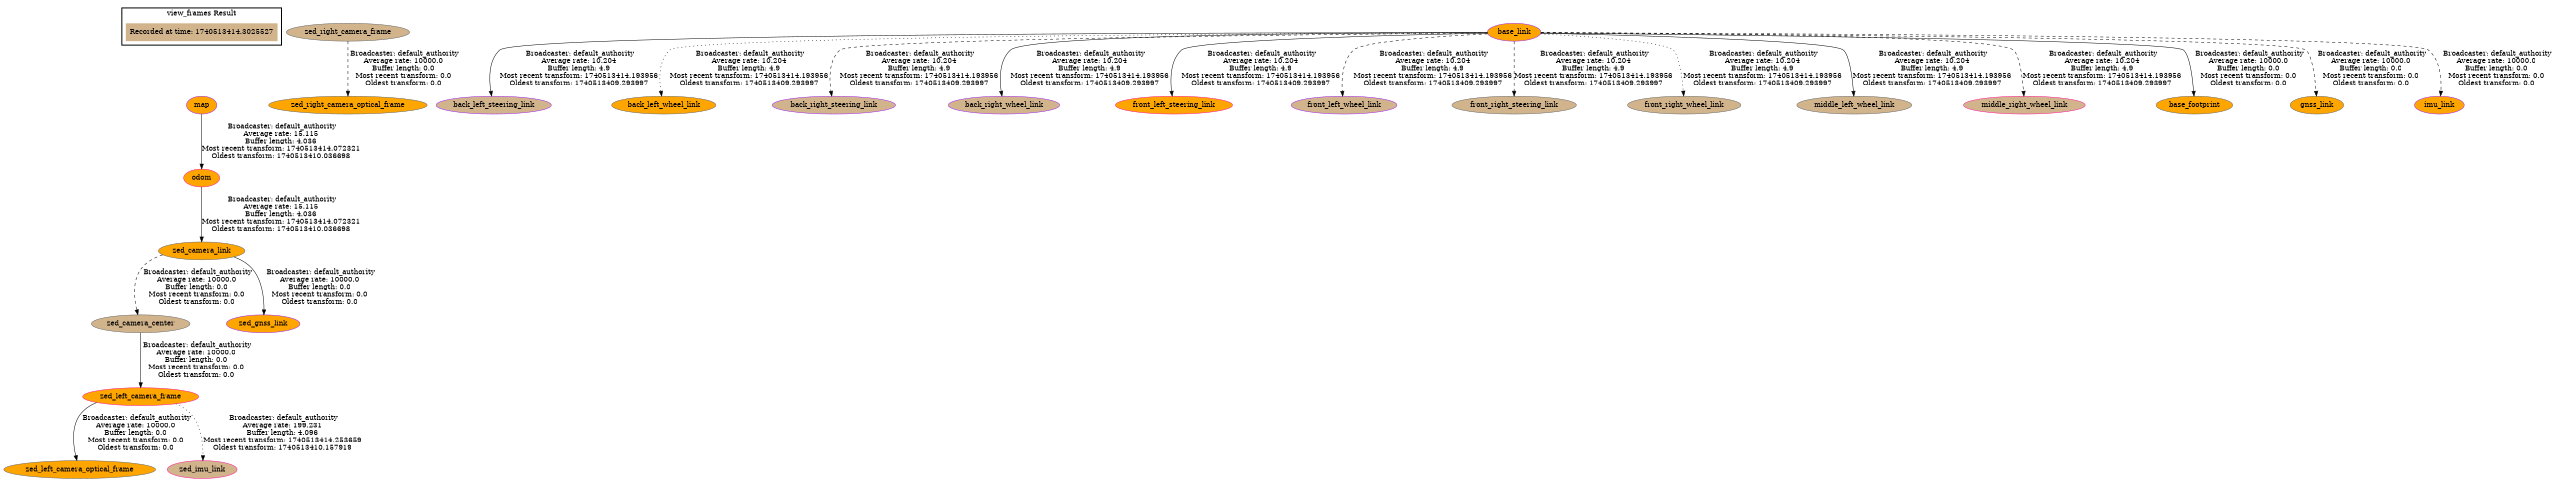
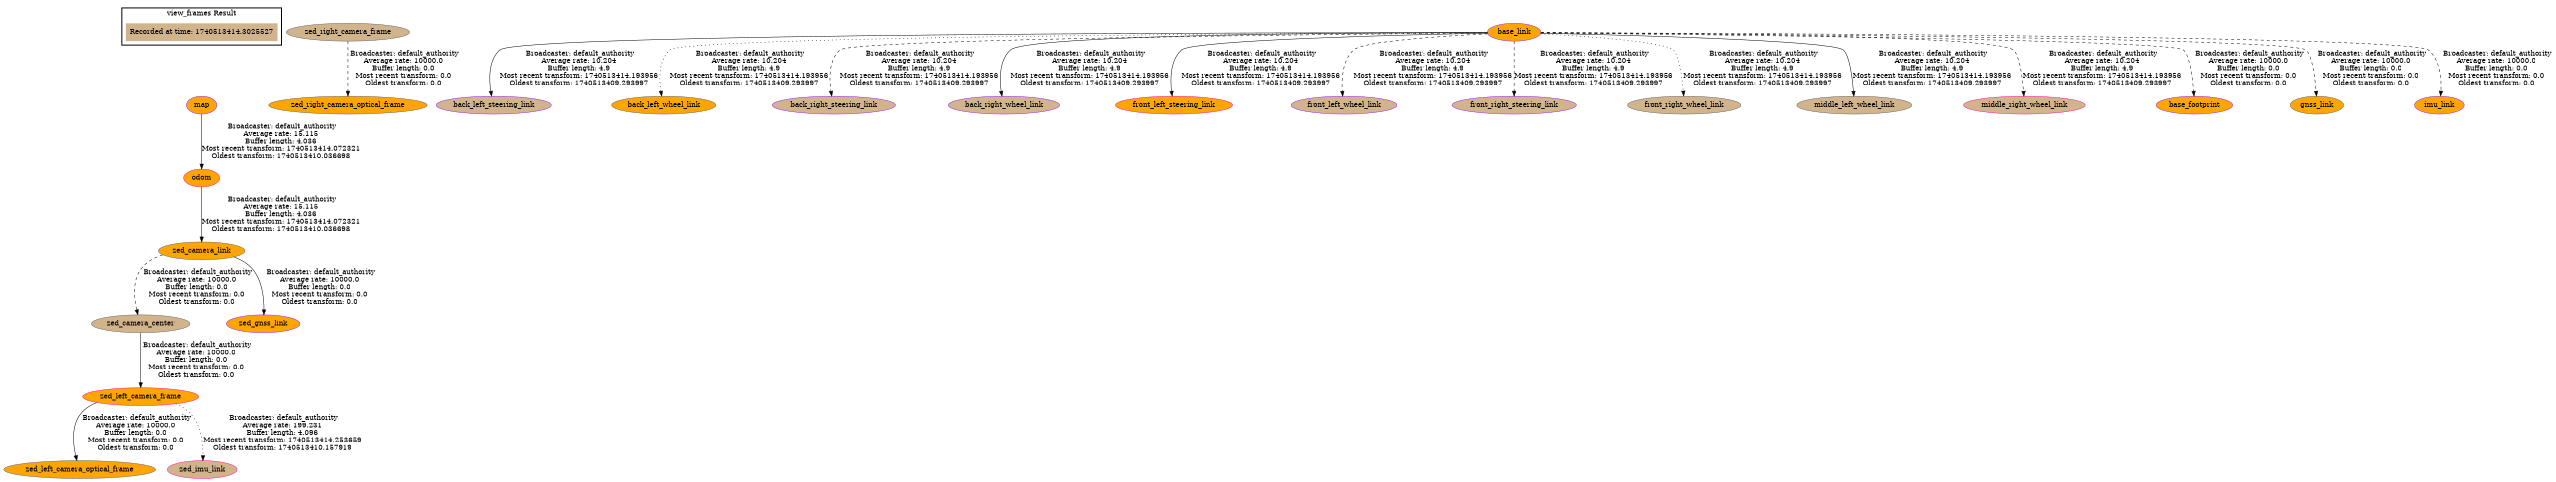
edge "base_link" -> "base_footprint": style solid -> dashed
node "front_right_steering_link": color gray40 -> purple
node "base_footprint": color gray40 -> purple
